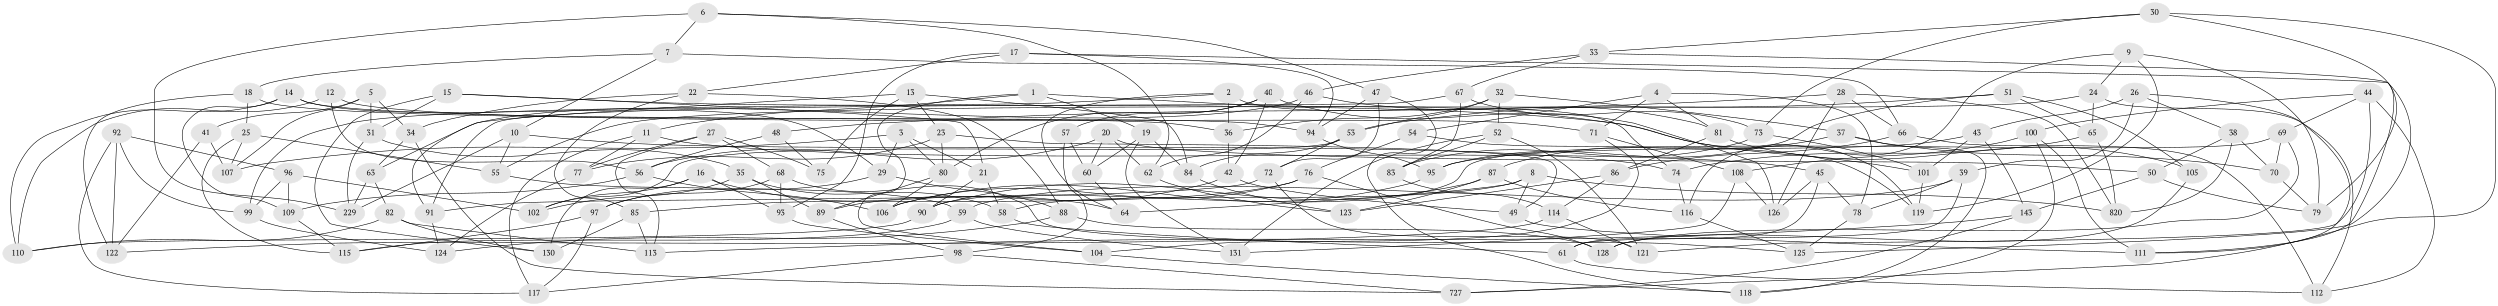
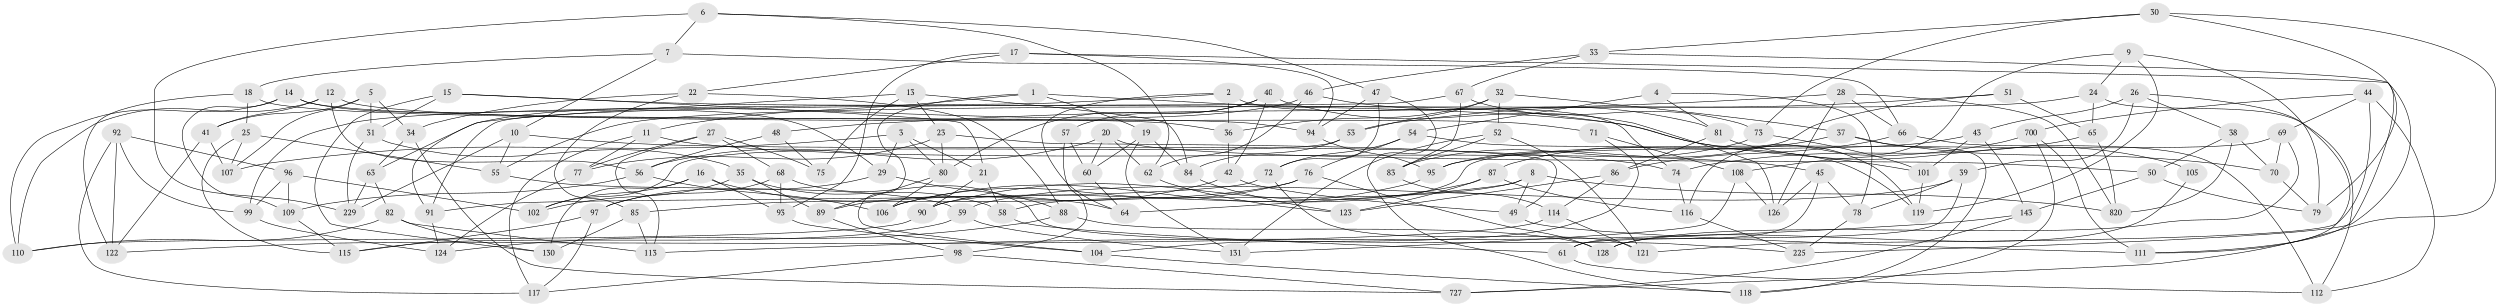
edge "12" -- "41": added
edge "4" -- "71": removed
edge "51" -- "105": removed
node "100": label "100" -> "700"
edge "53" -- "72": now "54" -- "72"
node "125": label "125" -> "225"
